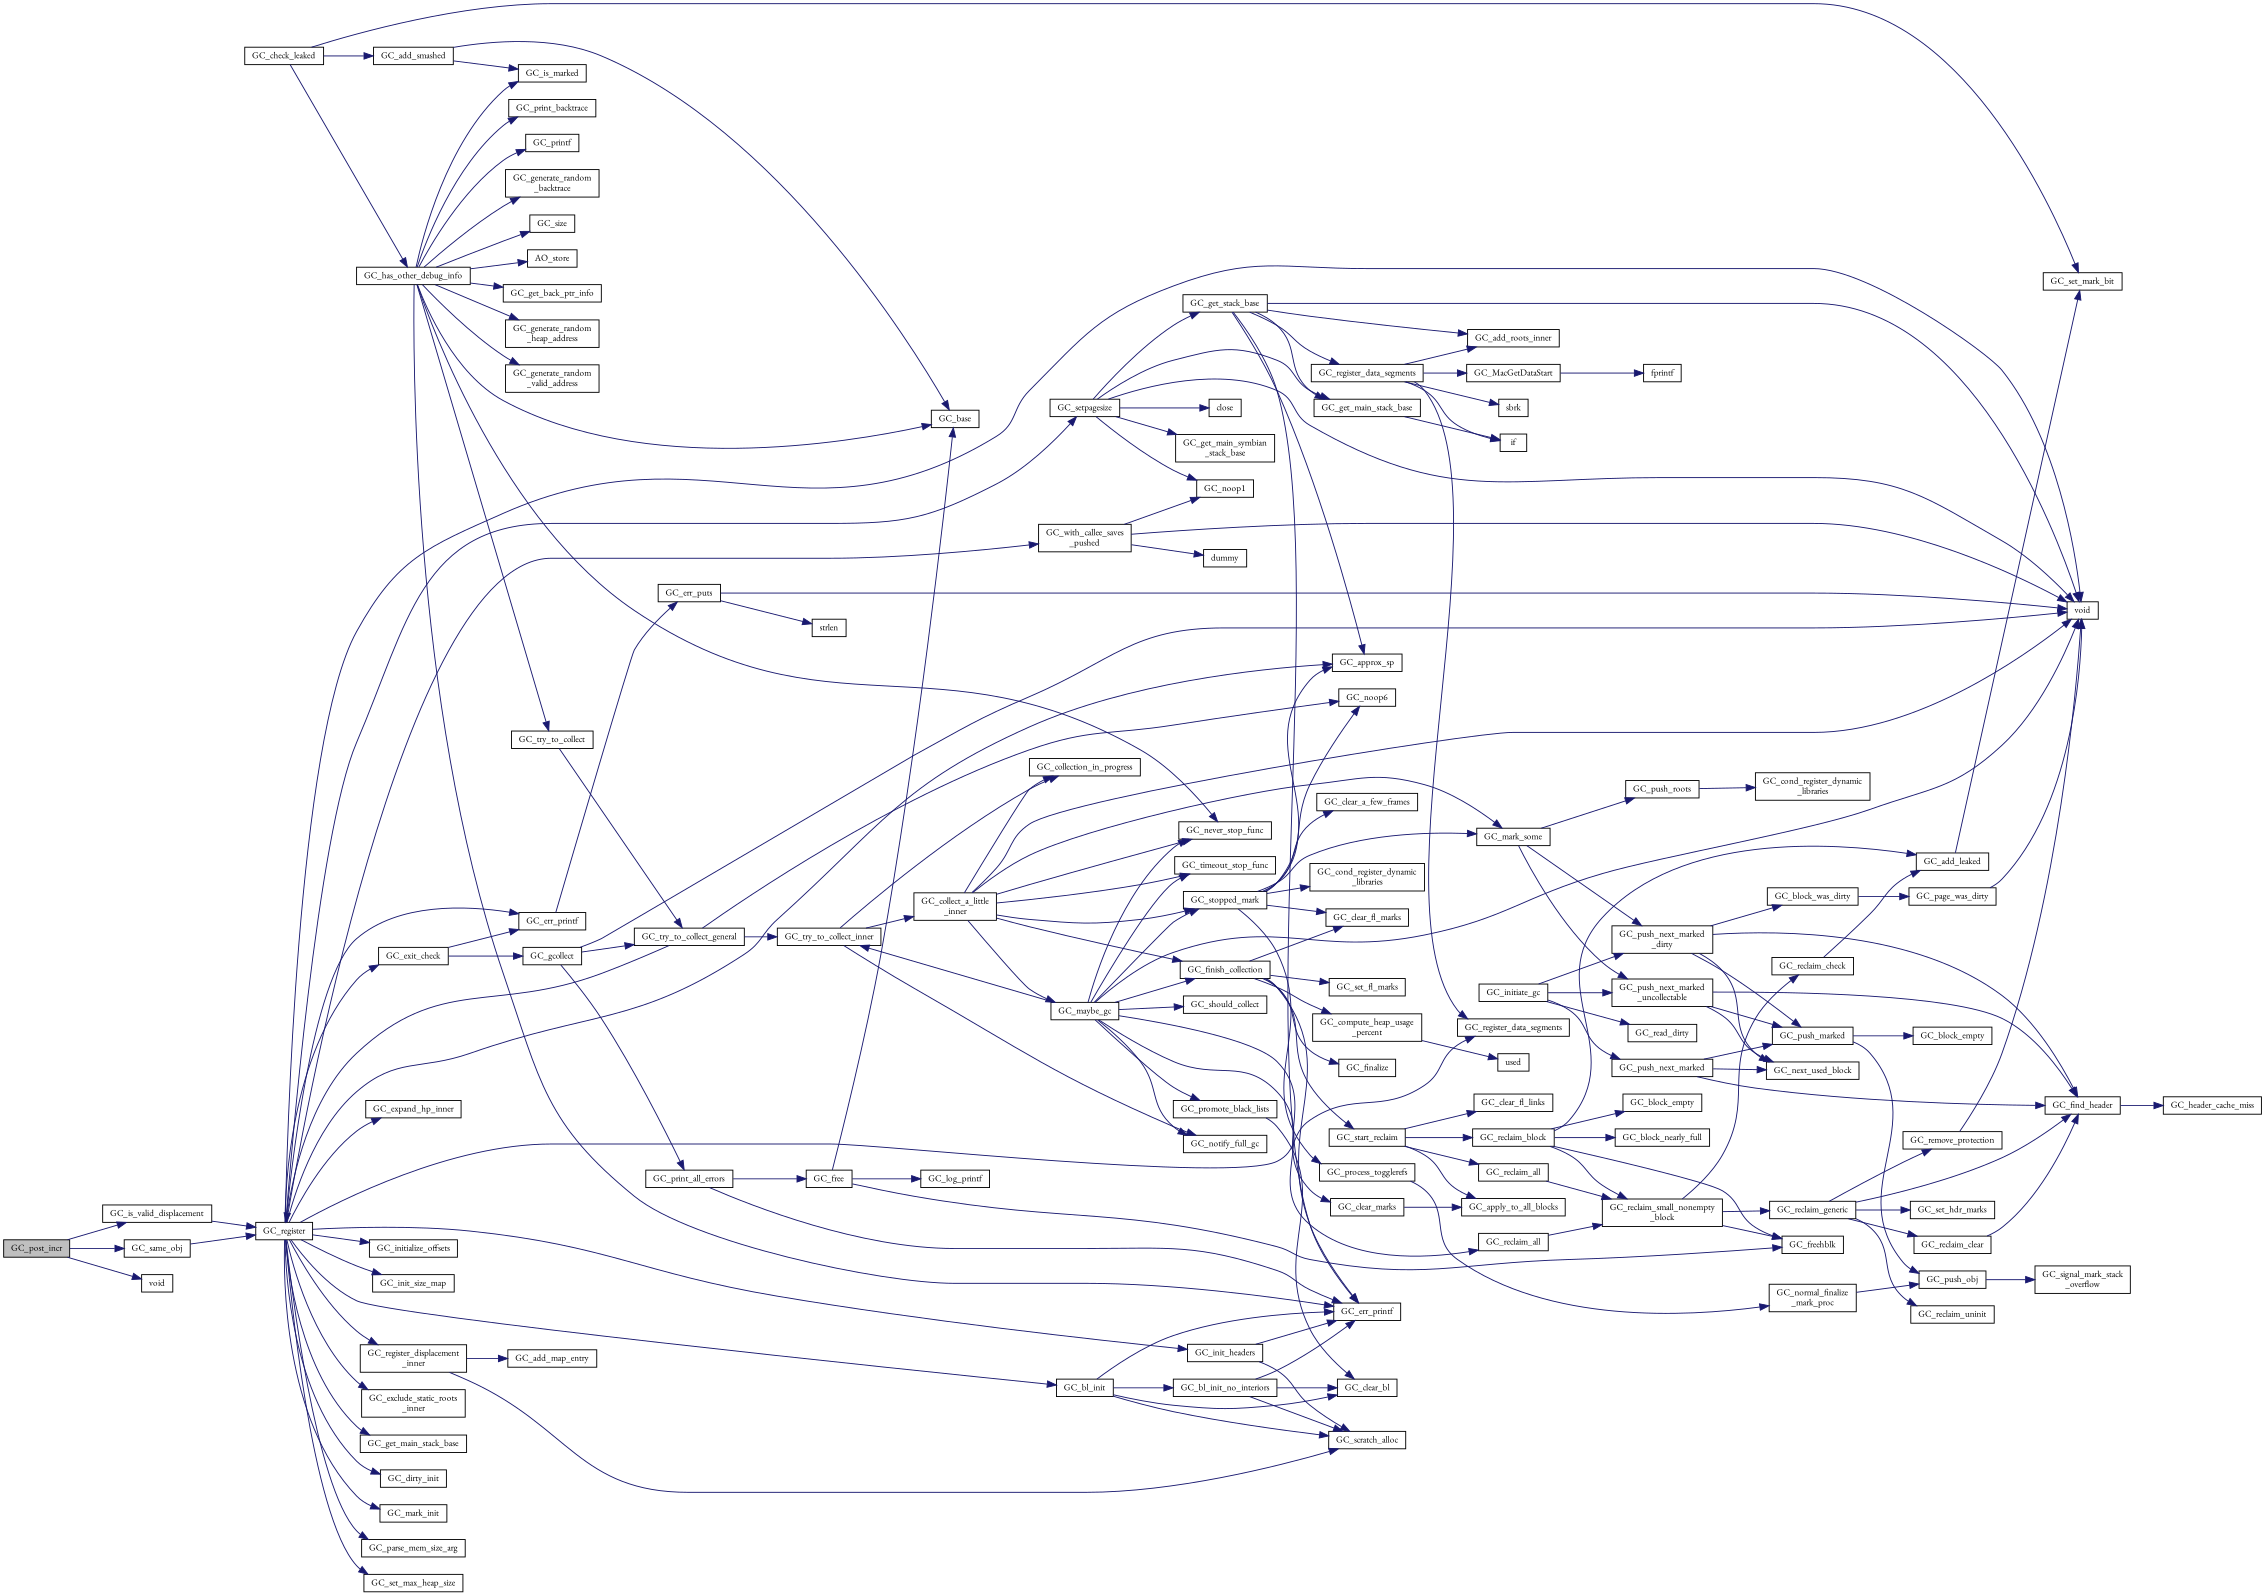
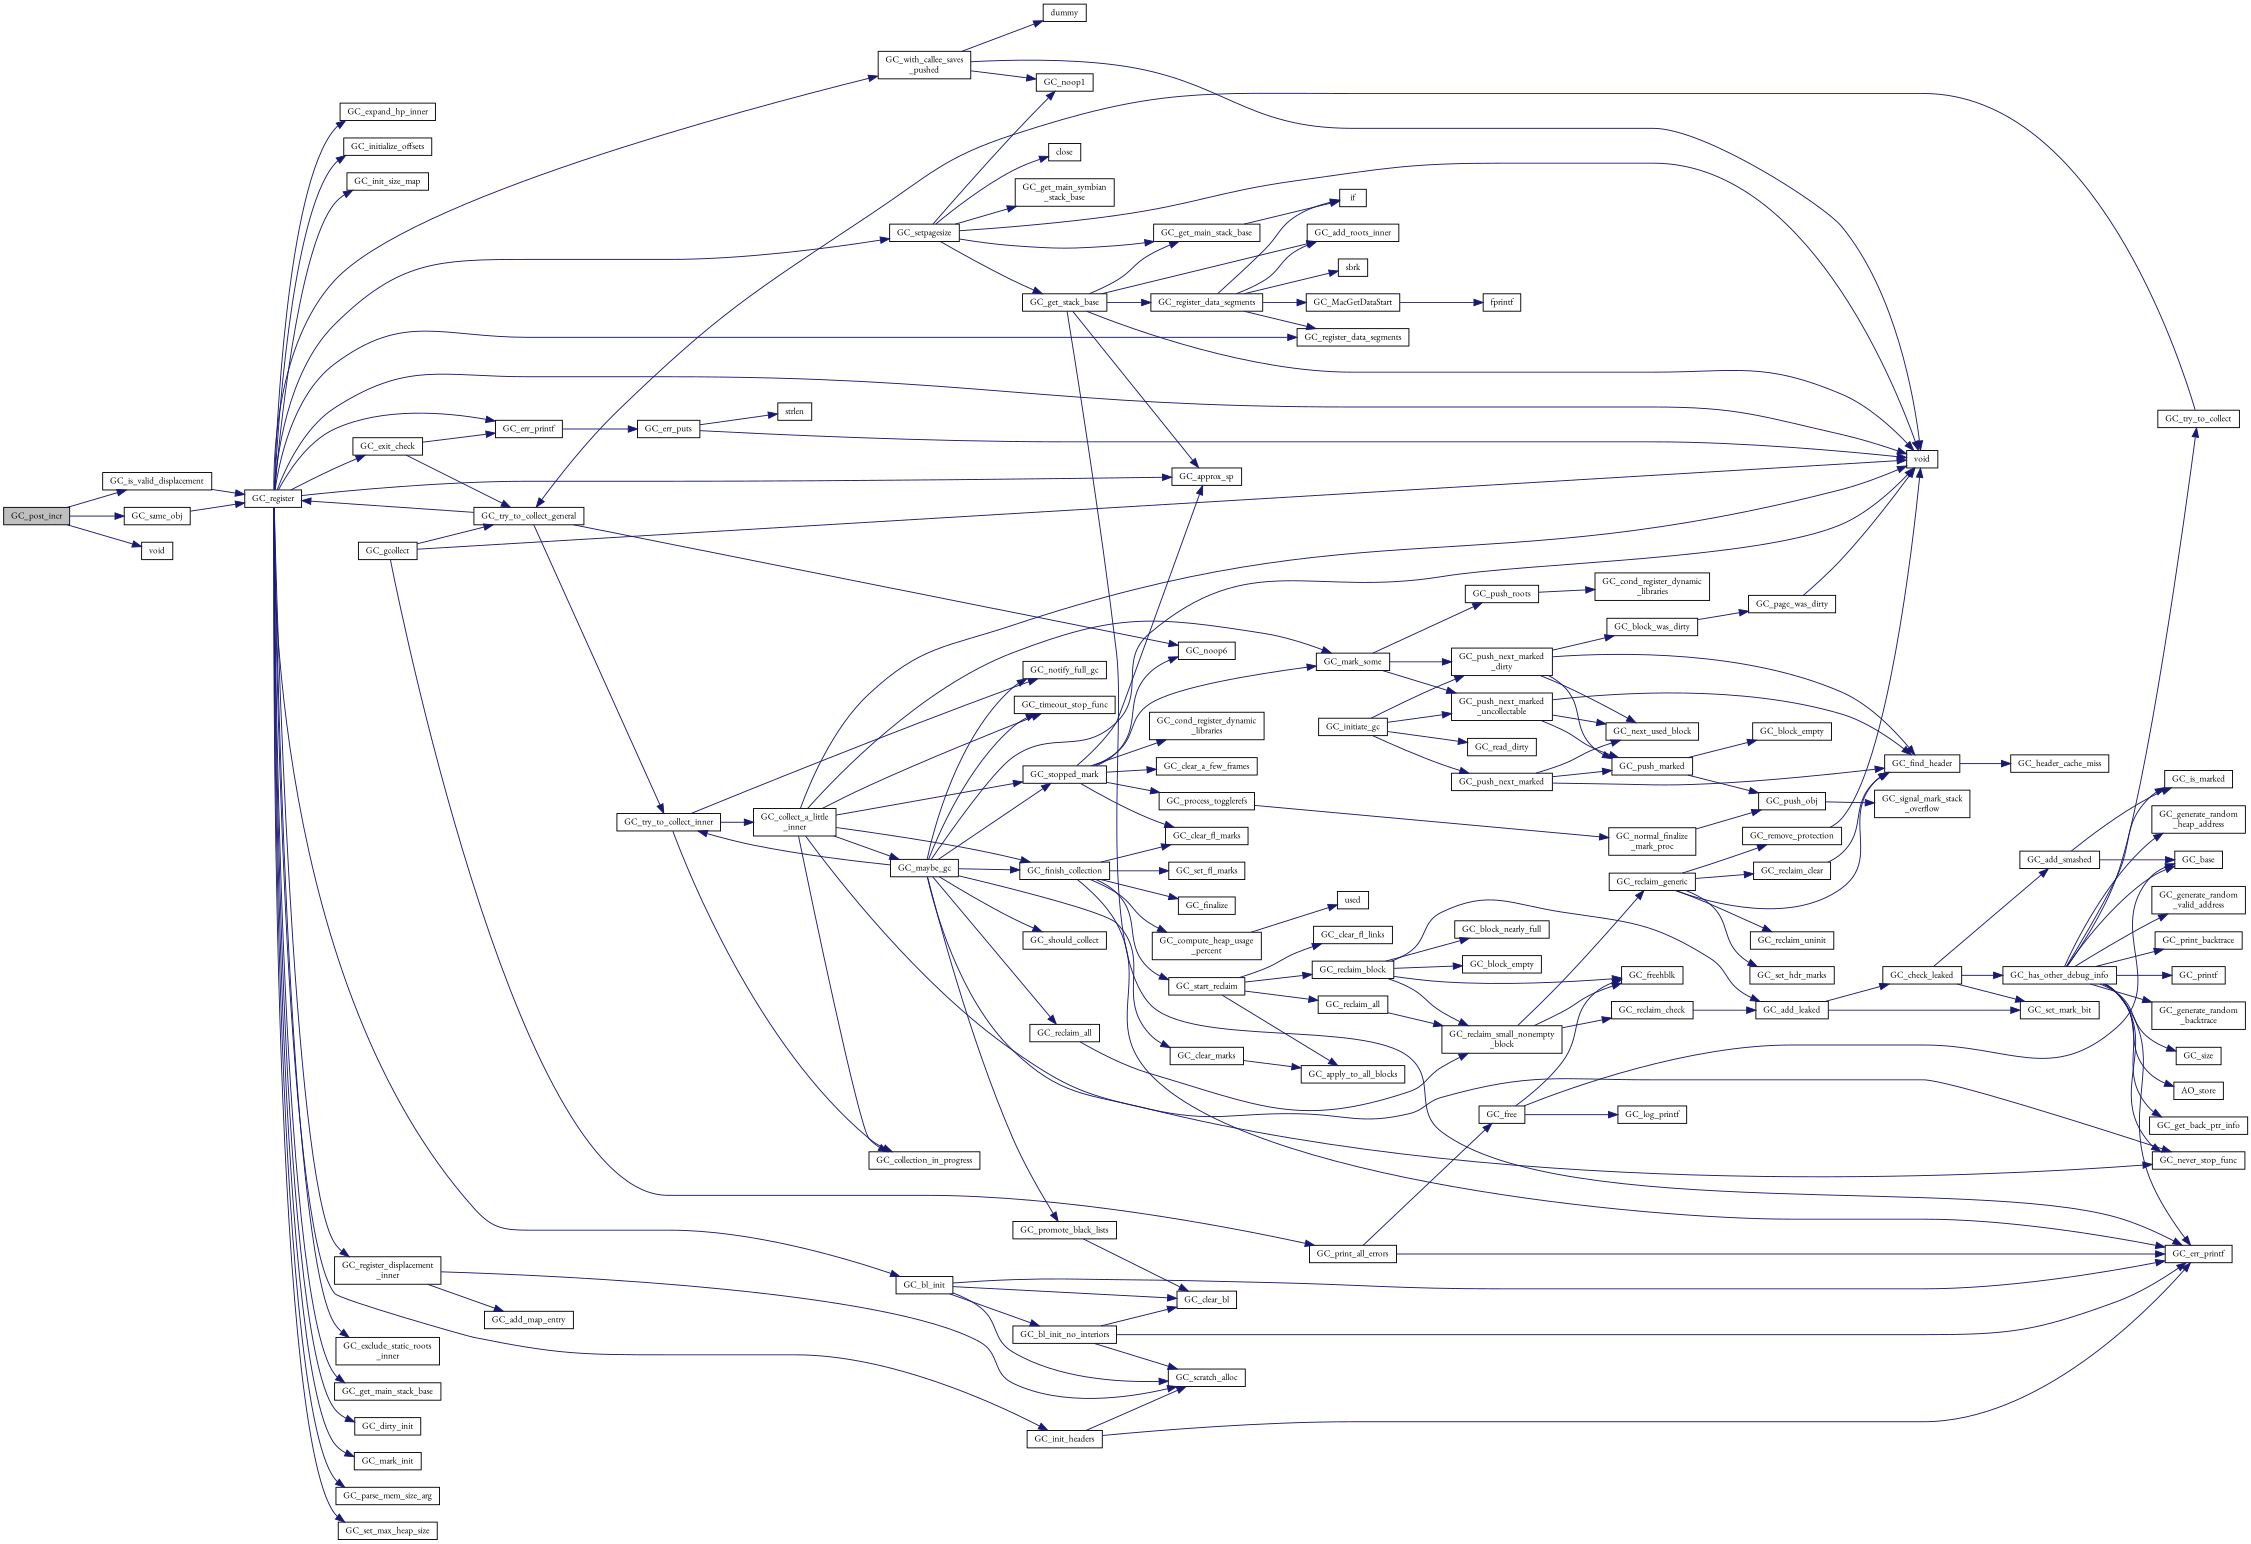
edge "GC_exit_check" -> "GC_gcollect": now "GC_exit_check" -> "GC_try_to_collect_general"
edge "GC_add_leaked" -> "GC_check_leaked": added
